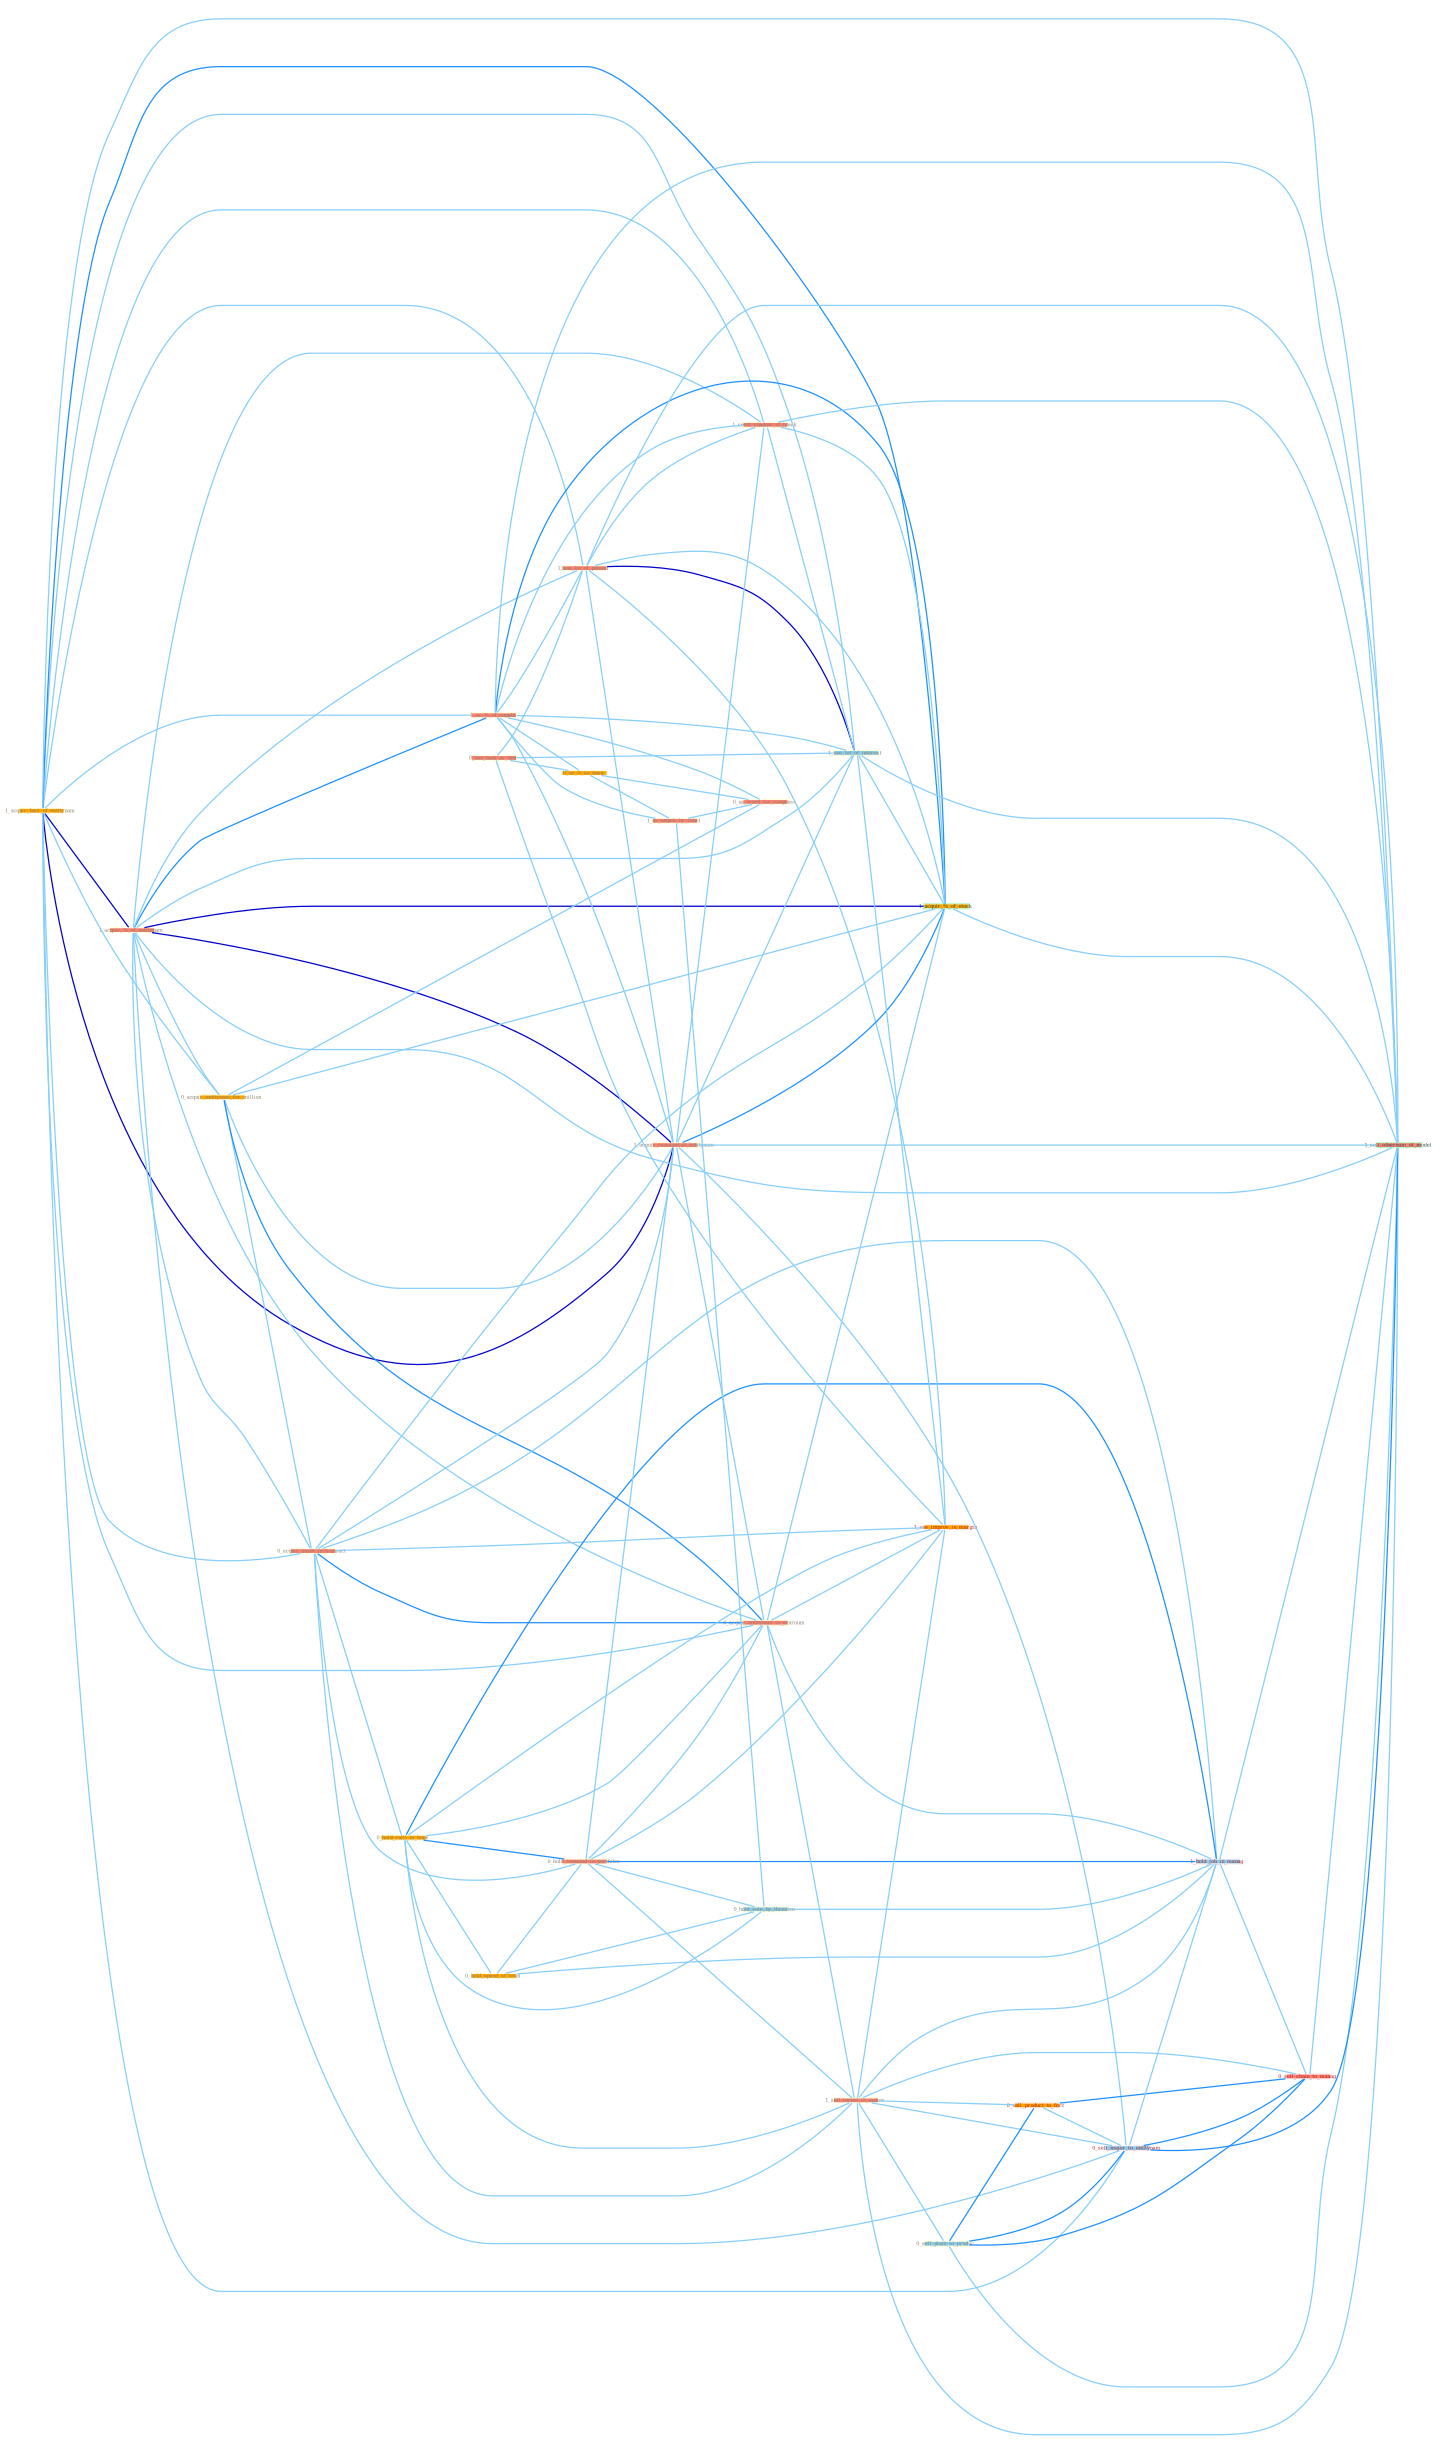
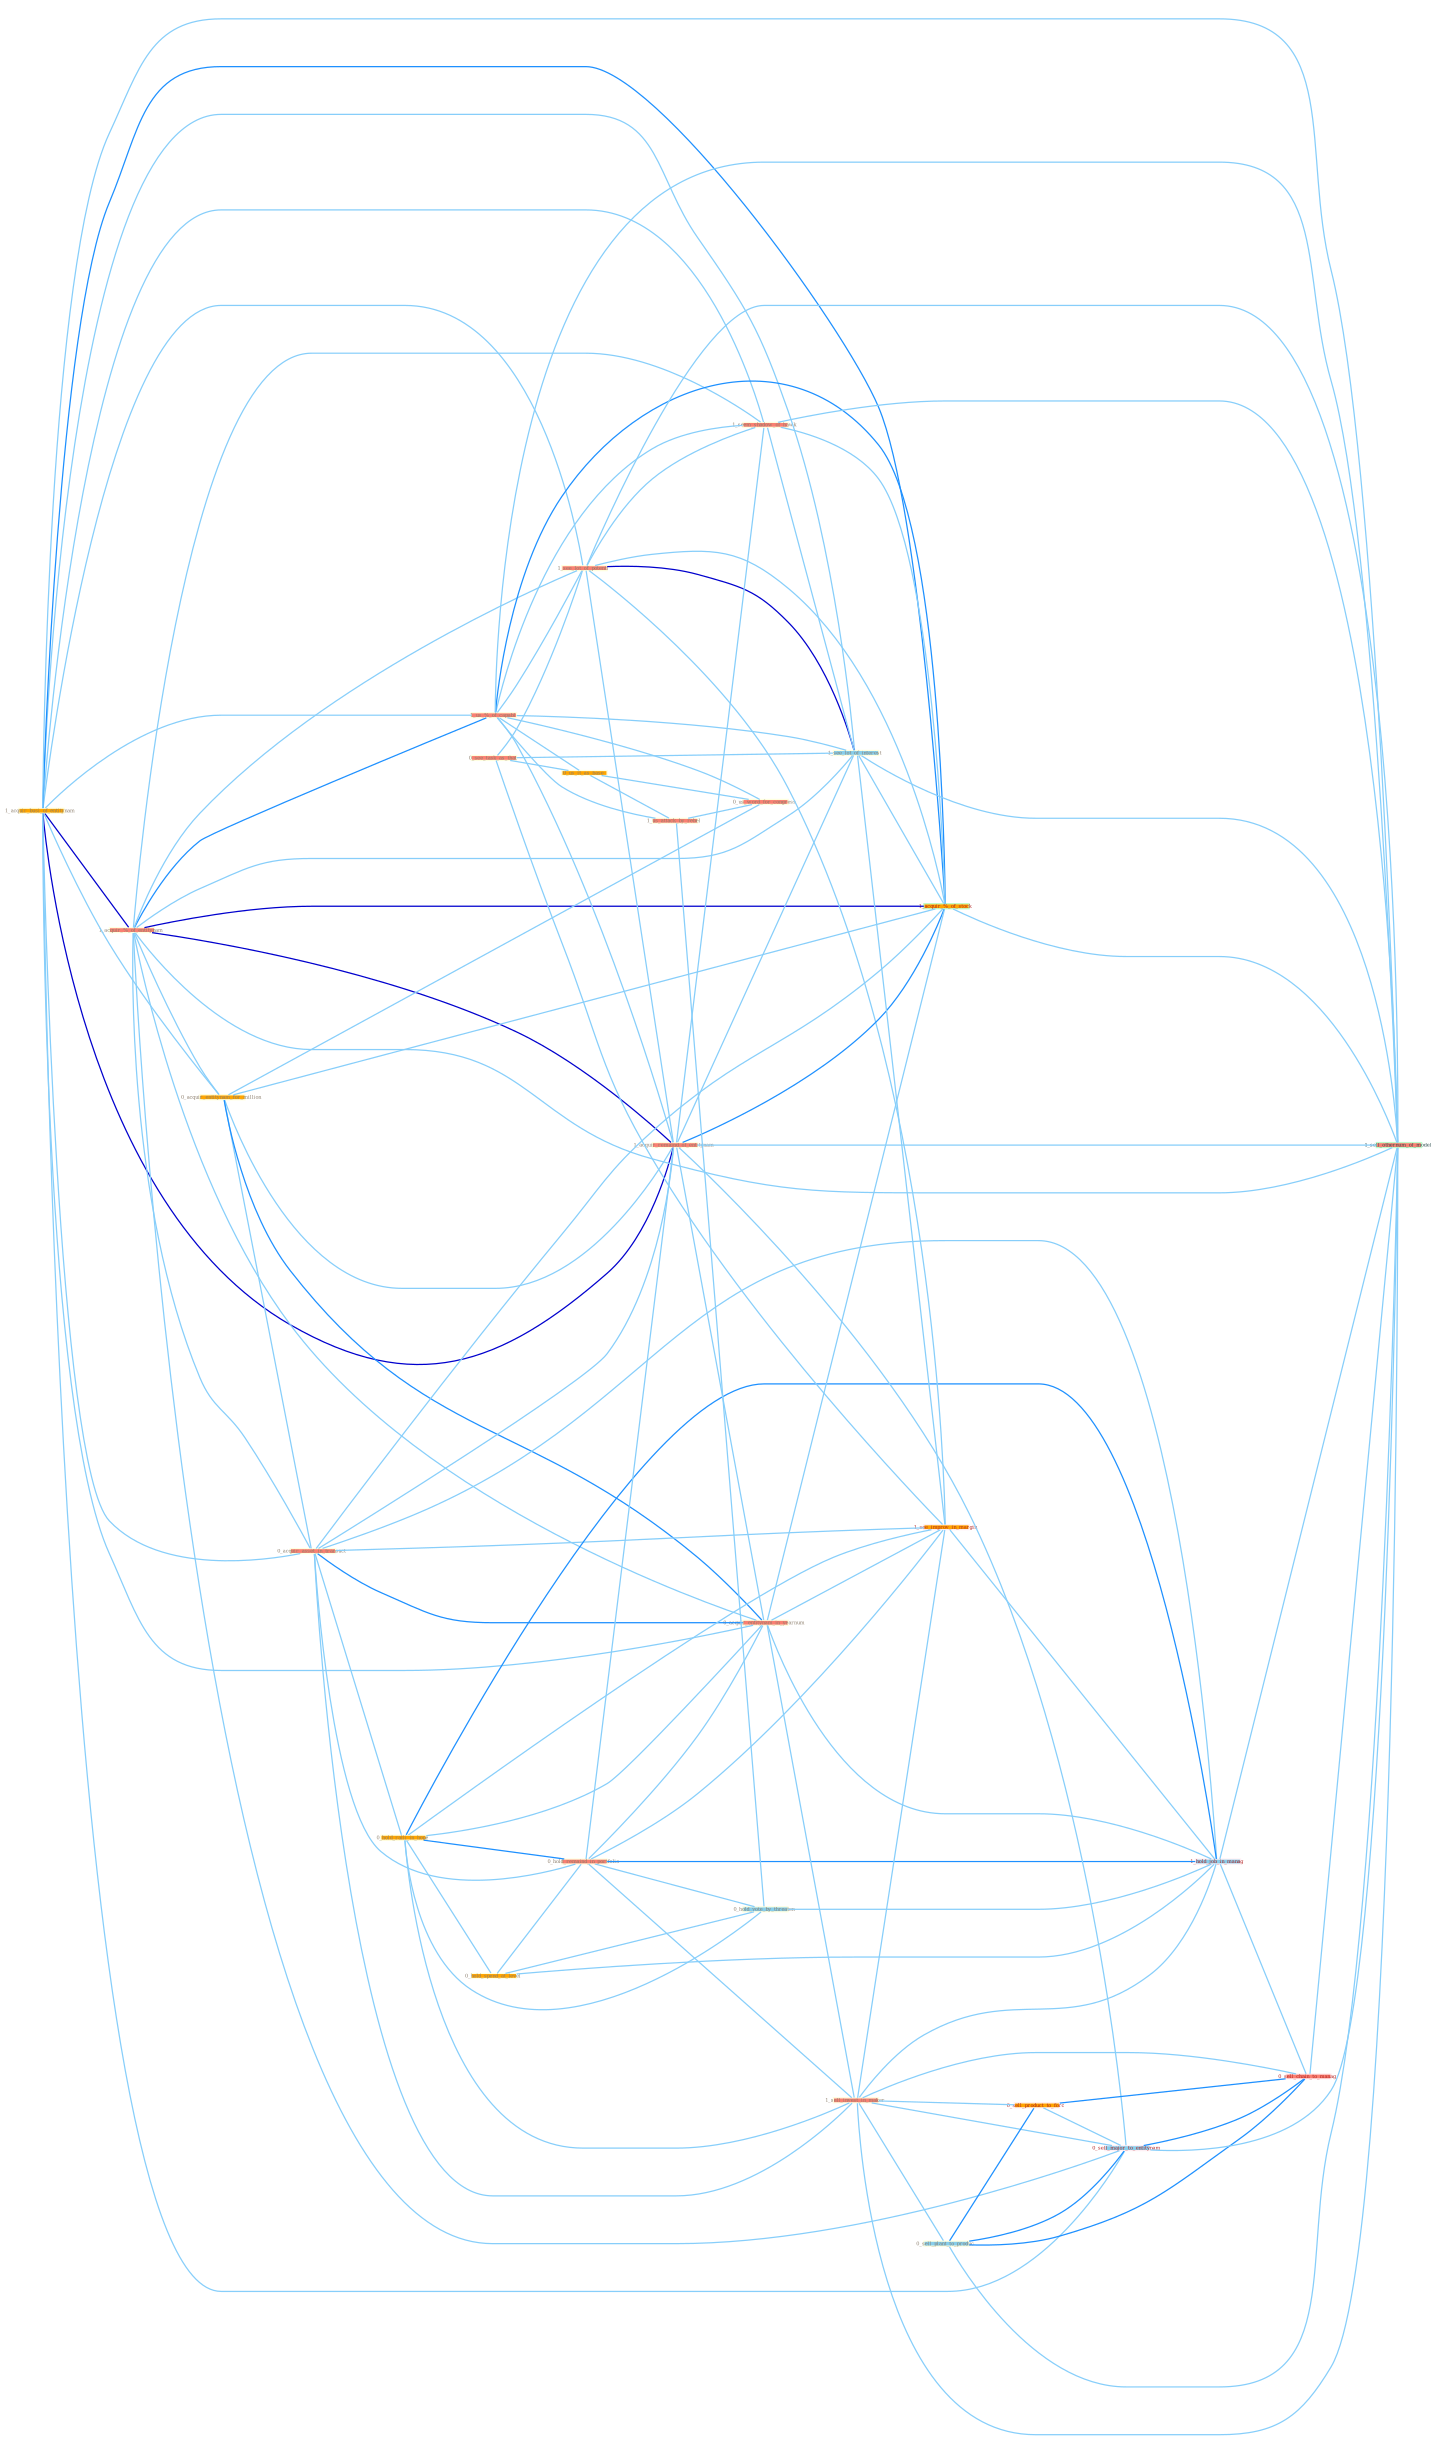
node "1_acquir_%_of_stock": fontcolor #2f4f4f -> #b22222
edge "1_sell_othernum_of_model" -- "0_sell_major_to_entitynam": color #1e90ff -> #87cefa
edge "1_hold_job_in_manag" -- "0_sell_major_to_entitynam": now "1_hold_job_in_manag" -- "1_see_improv_in_margin"
